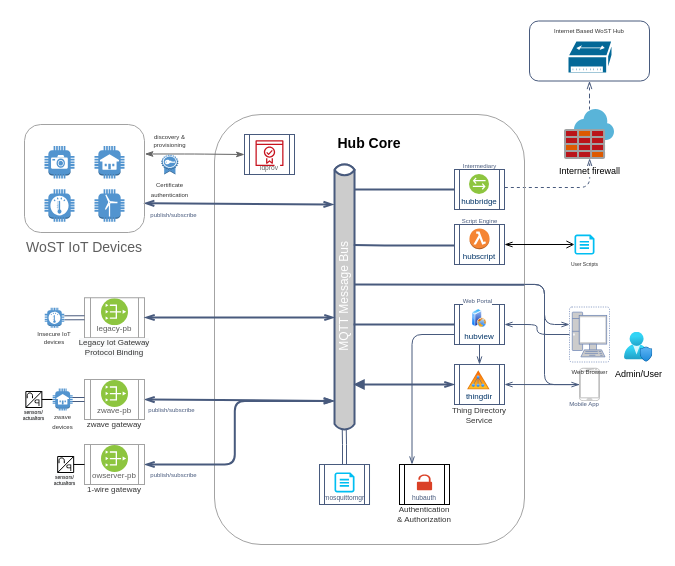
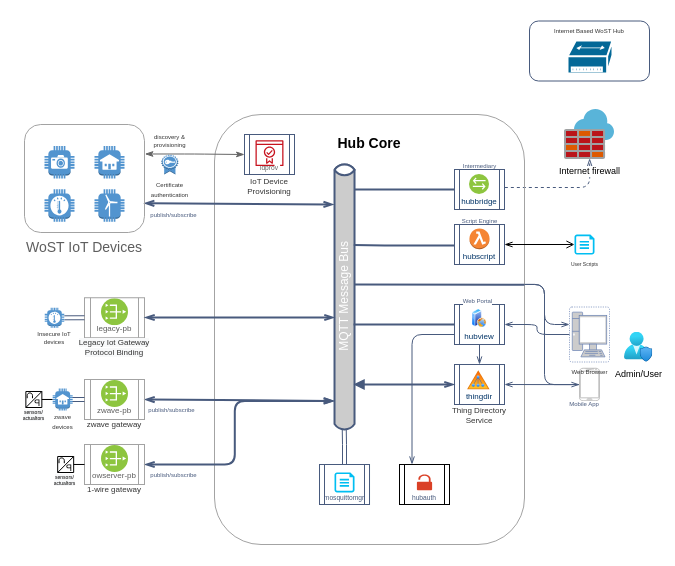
edge "Internet firewall" -> "Internet Based WoST Hub": removed
node "IoT Device Provisioning": added
node "Authentication & Authorization": removed
